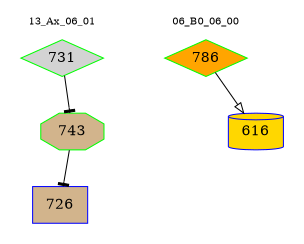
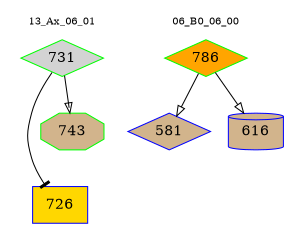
edge "731" -> "743": arrowhead tee -> onormal
node "581": added
node "616": fillcolor gold -> tan
edge "743" -> "726": now "731" -> "726"
node "726": fillcolor tan -> gold
